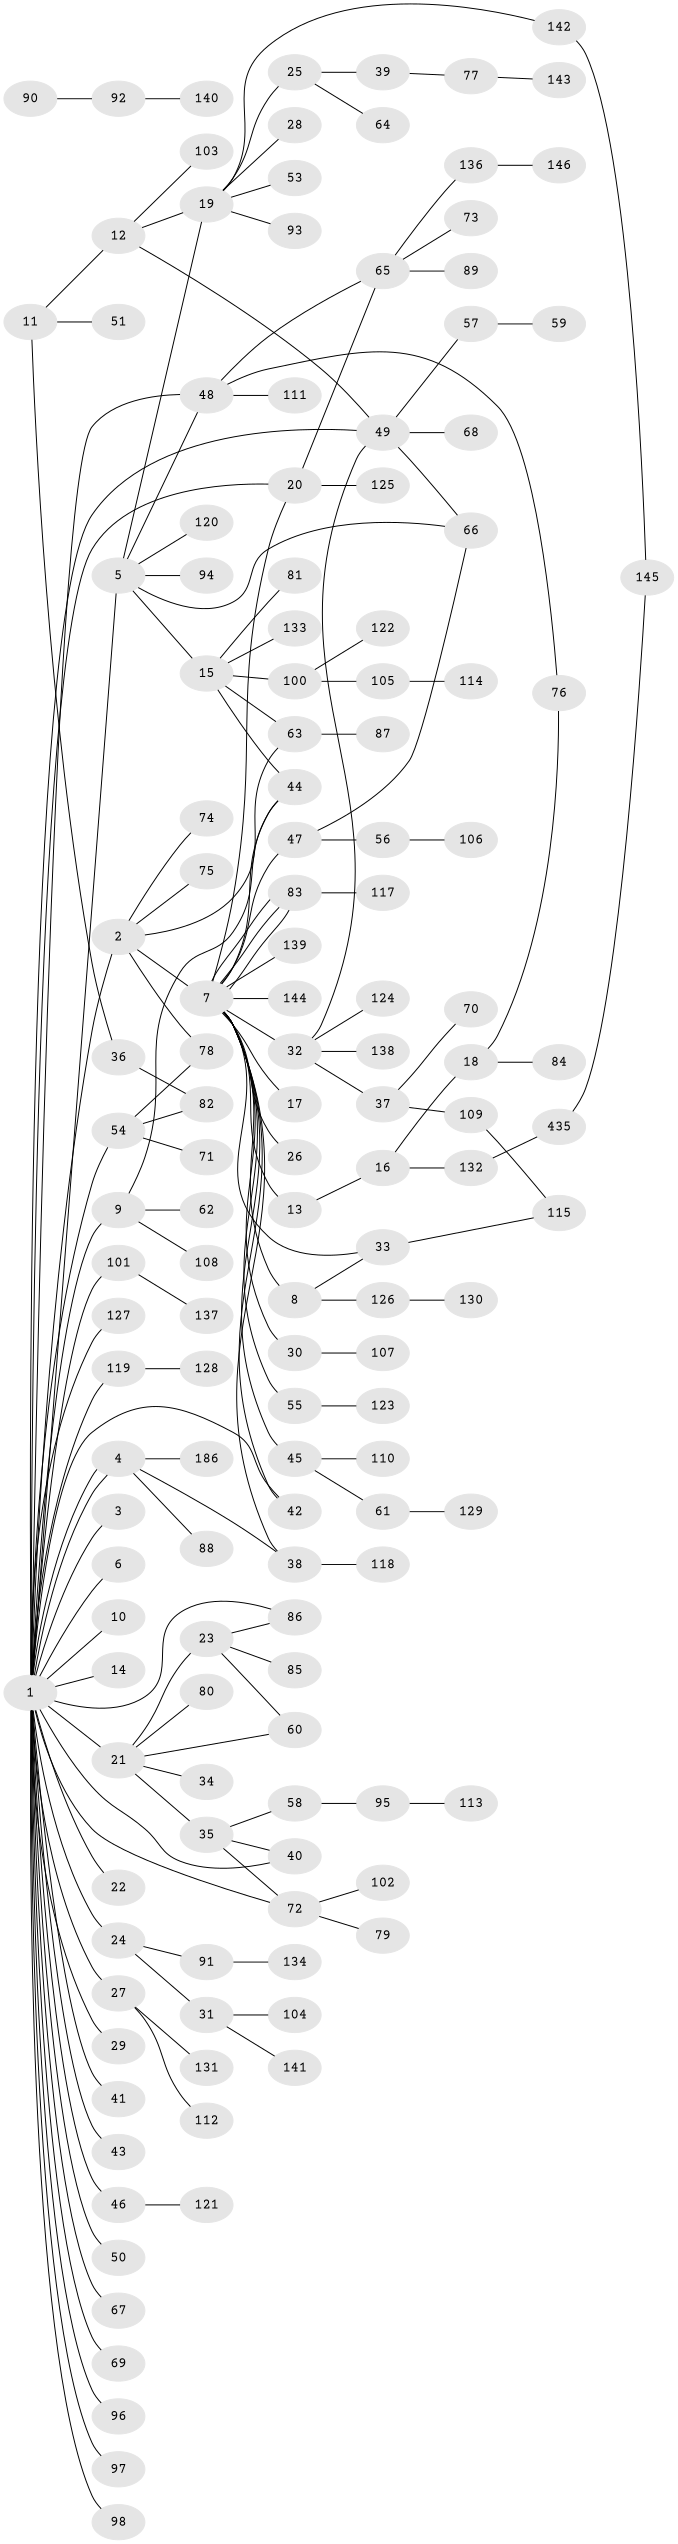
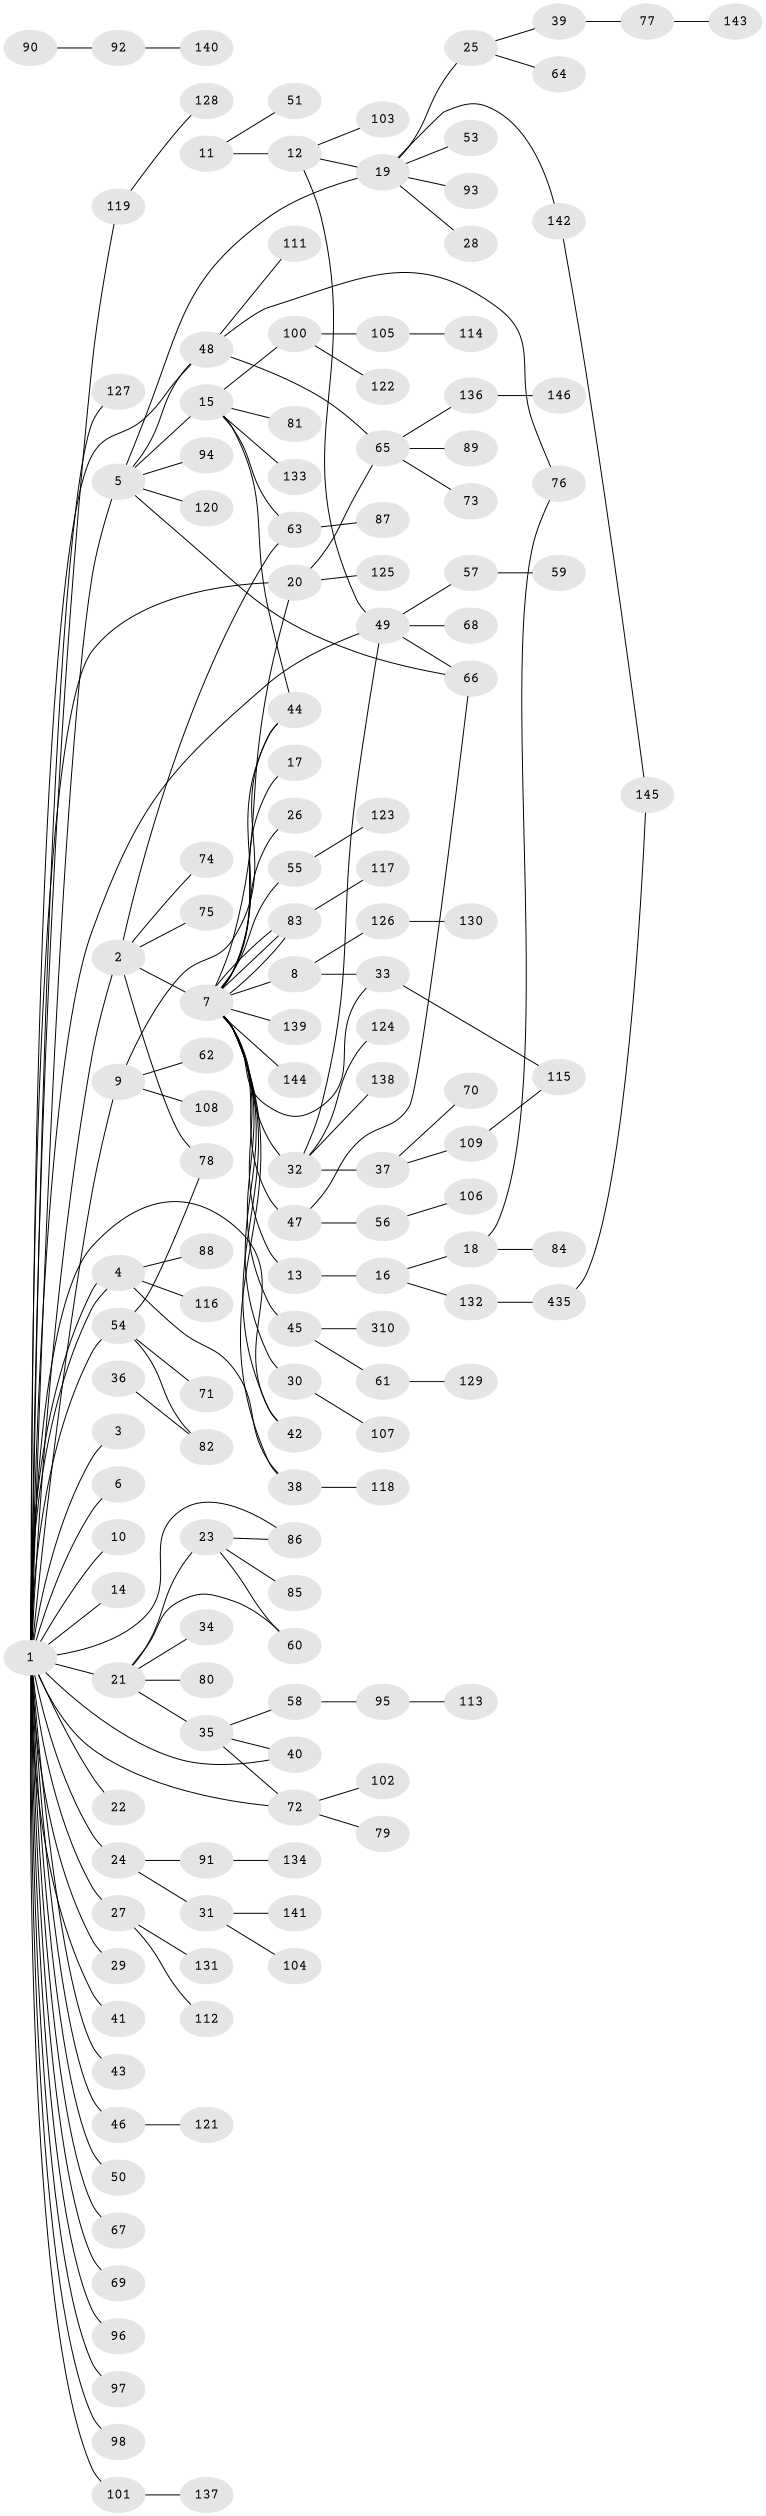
edge "11" -- "36": removed
node "186": label "186" -> "116"
node "110": label "110" -> "310"
